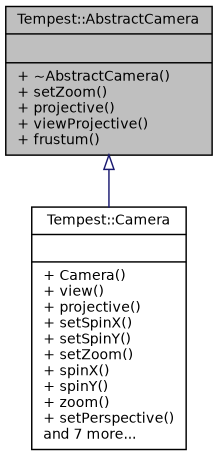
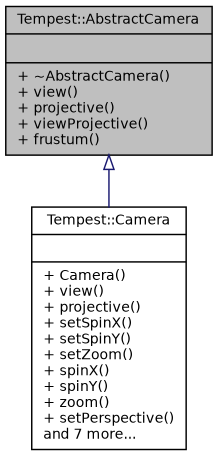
node "Tempest::AbstractCamera": text "+ setZoom()" -> "+ view()"
